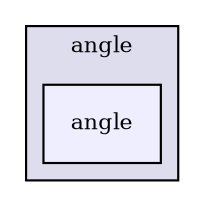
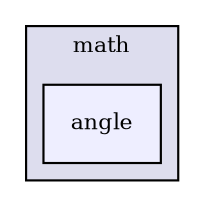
cluster "angle": label "angle" -> "math"
